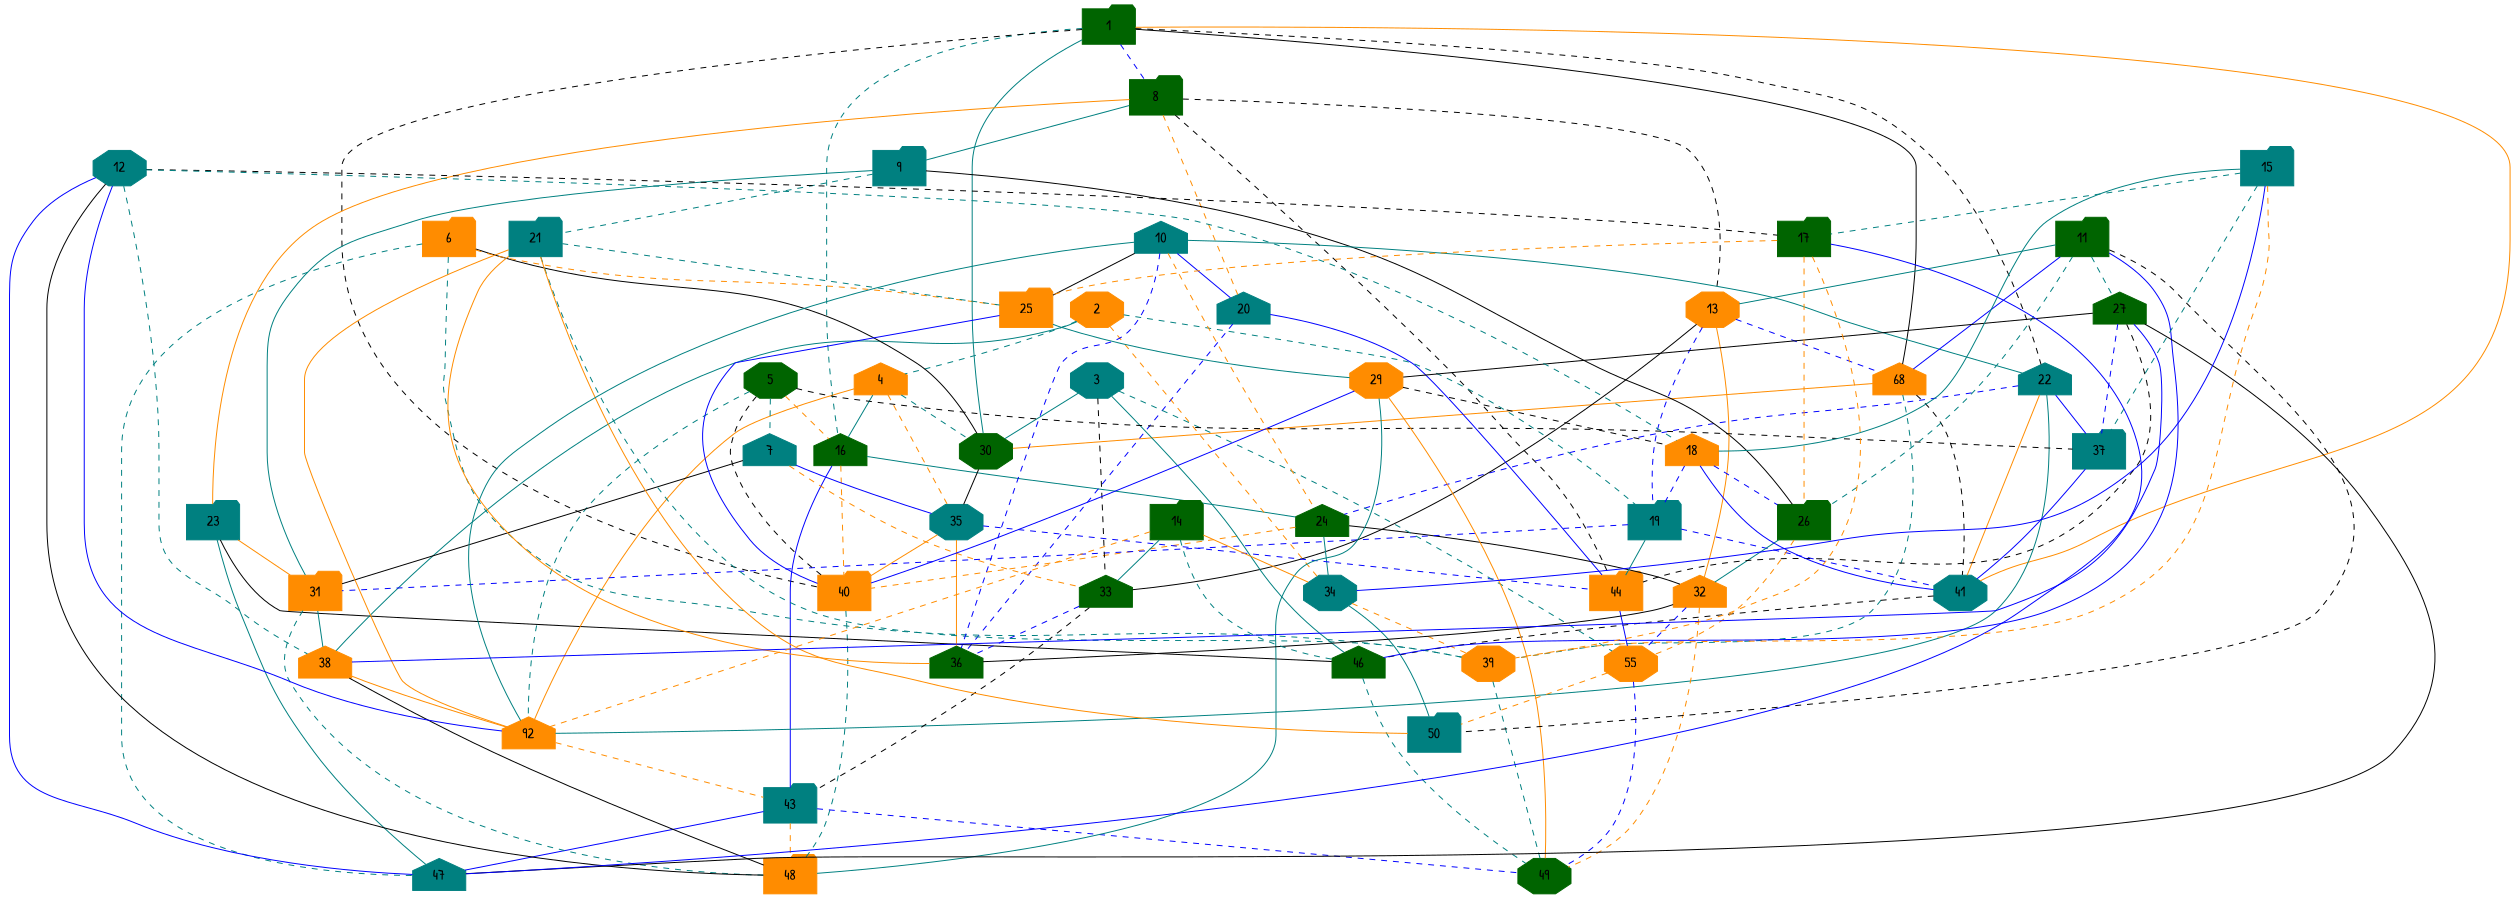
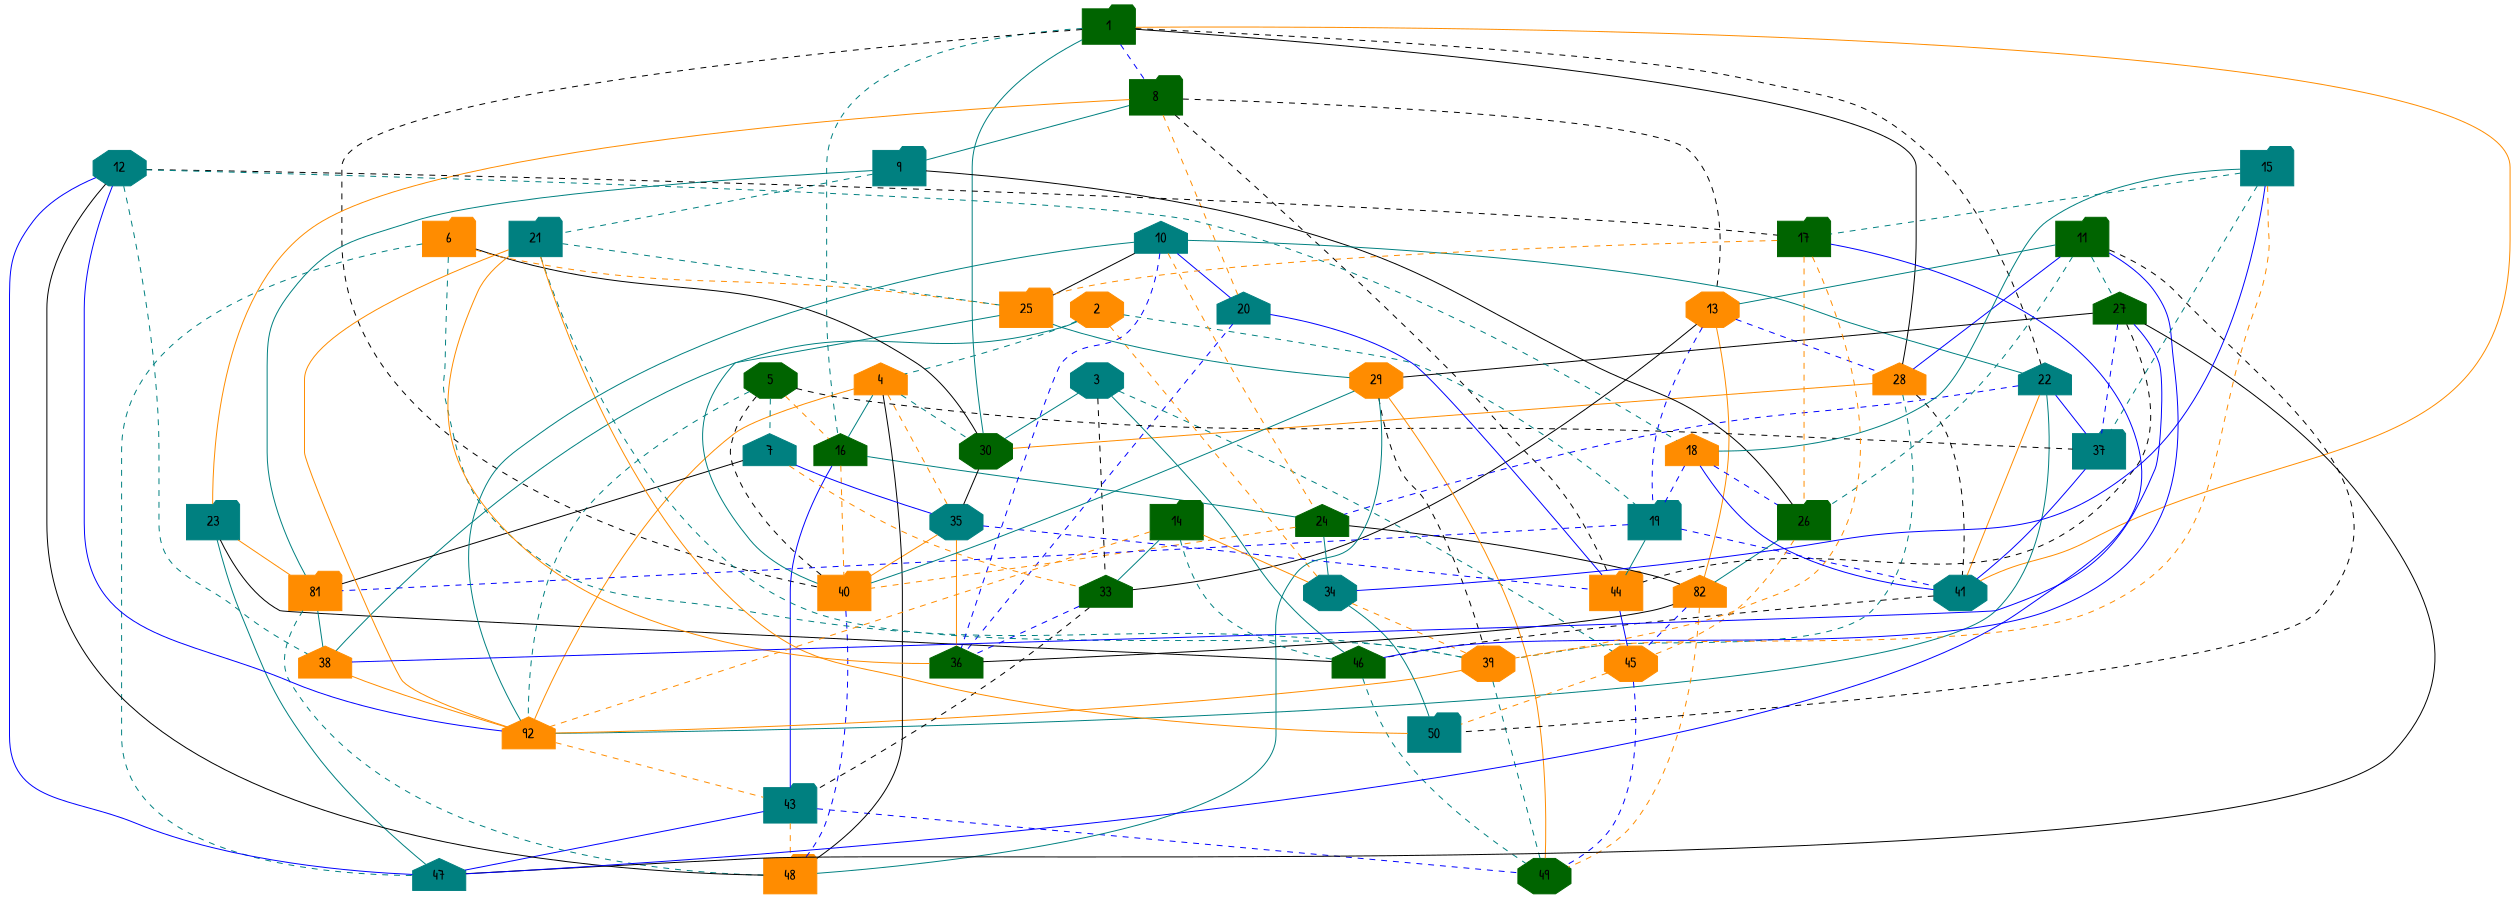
edge "25" -- "40": color blue -> teal
node "68": label "68" -> "28"
edge "29" -- "18": now "29" -- "39"
edge "29" -- "40": color blue -> teal
node "31": label "31" -> "81"
node "32": label "32" -> "82"
node "55": label "55" -> "45"
edge "39" -- "92": added
edge "40" -- "48": color teal -> blue
edge "38" -- "48": now "4" -- "48"
